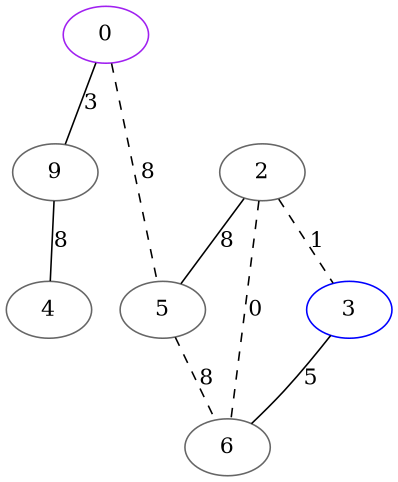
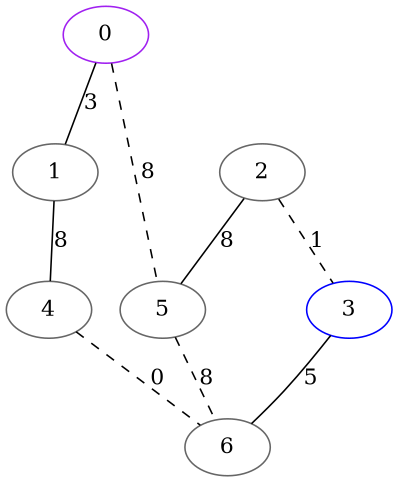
node "9": label "9" -> "1"
edge "2" -- "6": now "4" -- "6"
